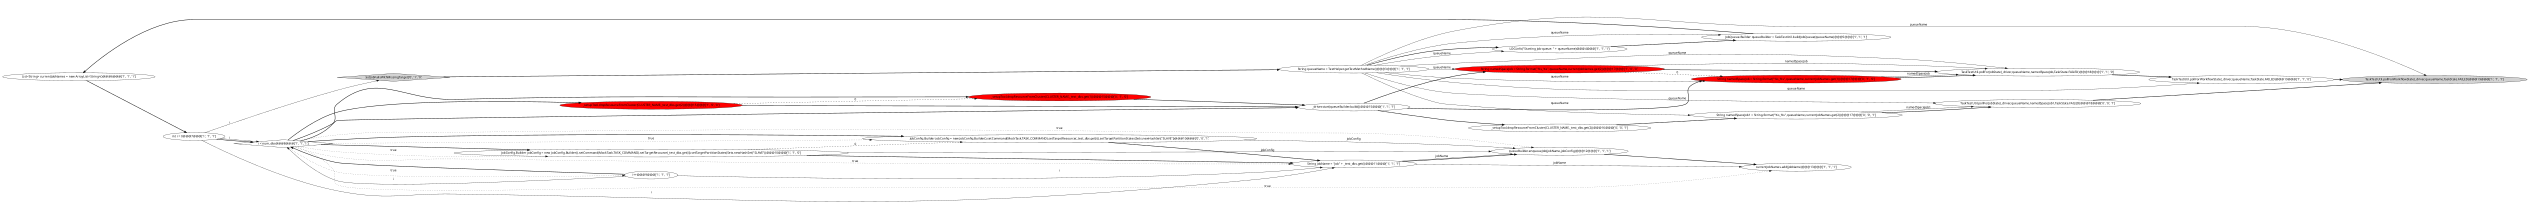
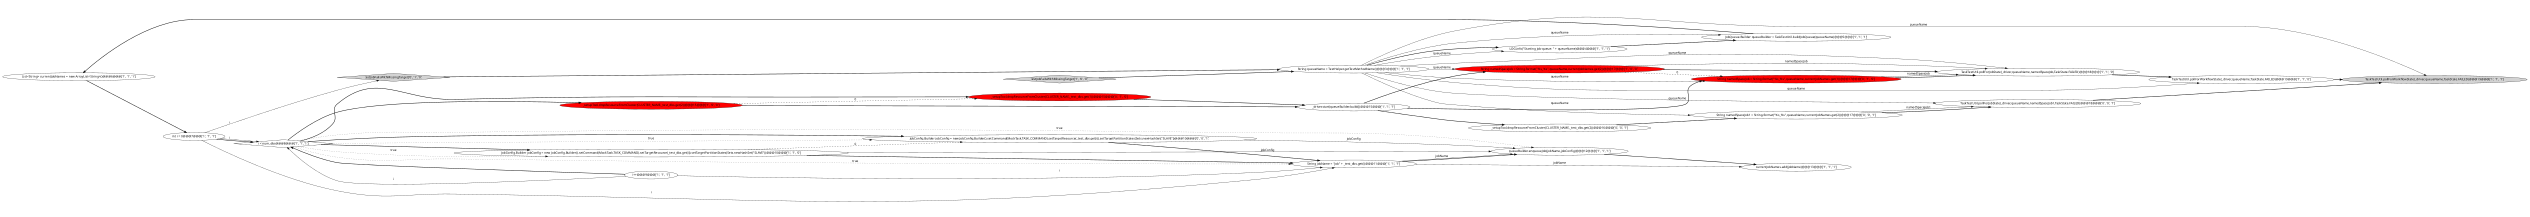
node "testJobFailsWithMissingTarget['1', '0', '0']": added
edge "i < num_dbs@@@8@@@['1', '1', '1']" -> "_driver.start(queueBuilder.build())@@@15@@@['1', '1', '1']": removed
edge "i < num_dbs@@@8@@@['1', '1', '1']" -> "i++@@@9@@@['1', '1', '1']": removed, label "true"
edge "i < num_dbs@@@8@@@['1', '1', '1']" -> "currentJobNames.add(jobName)@@@13@@@['1', '1', '1']": removed, label "true"
